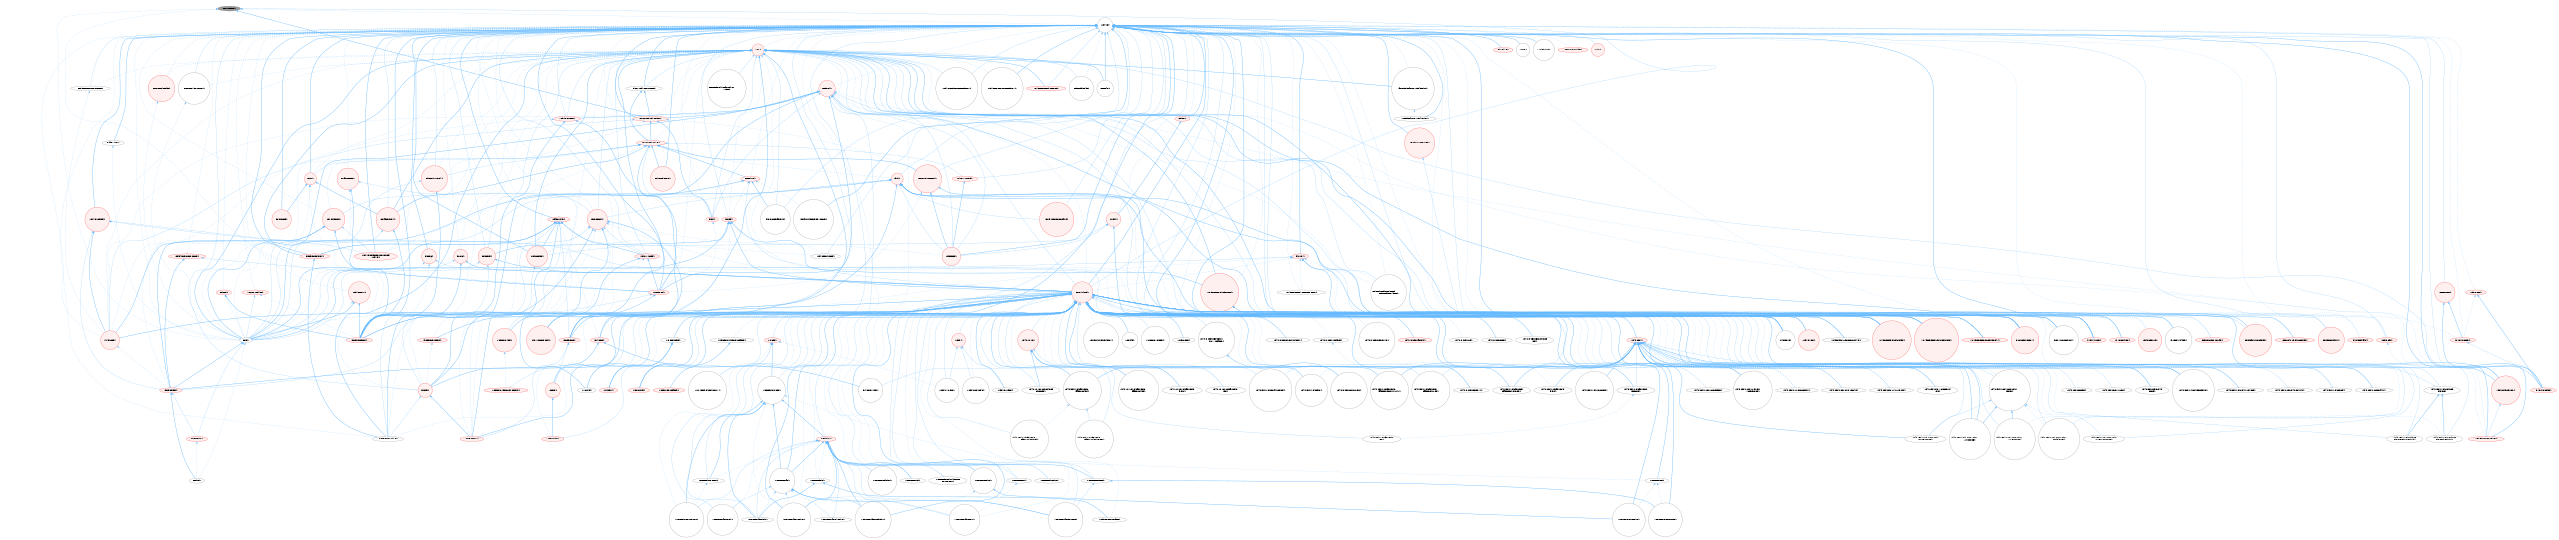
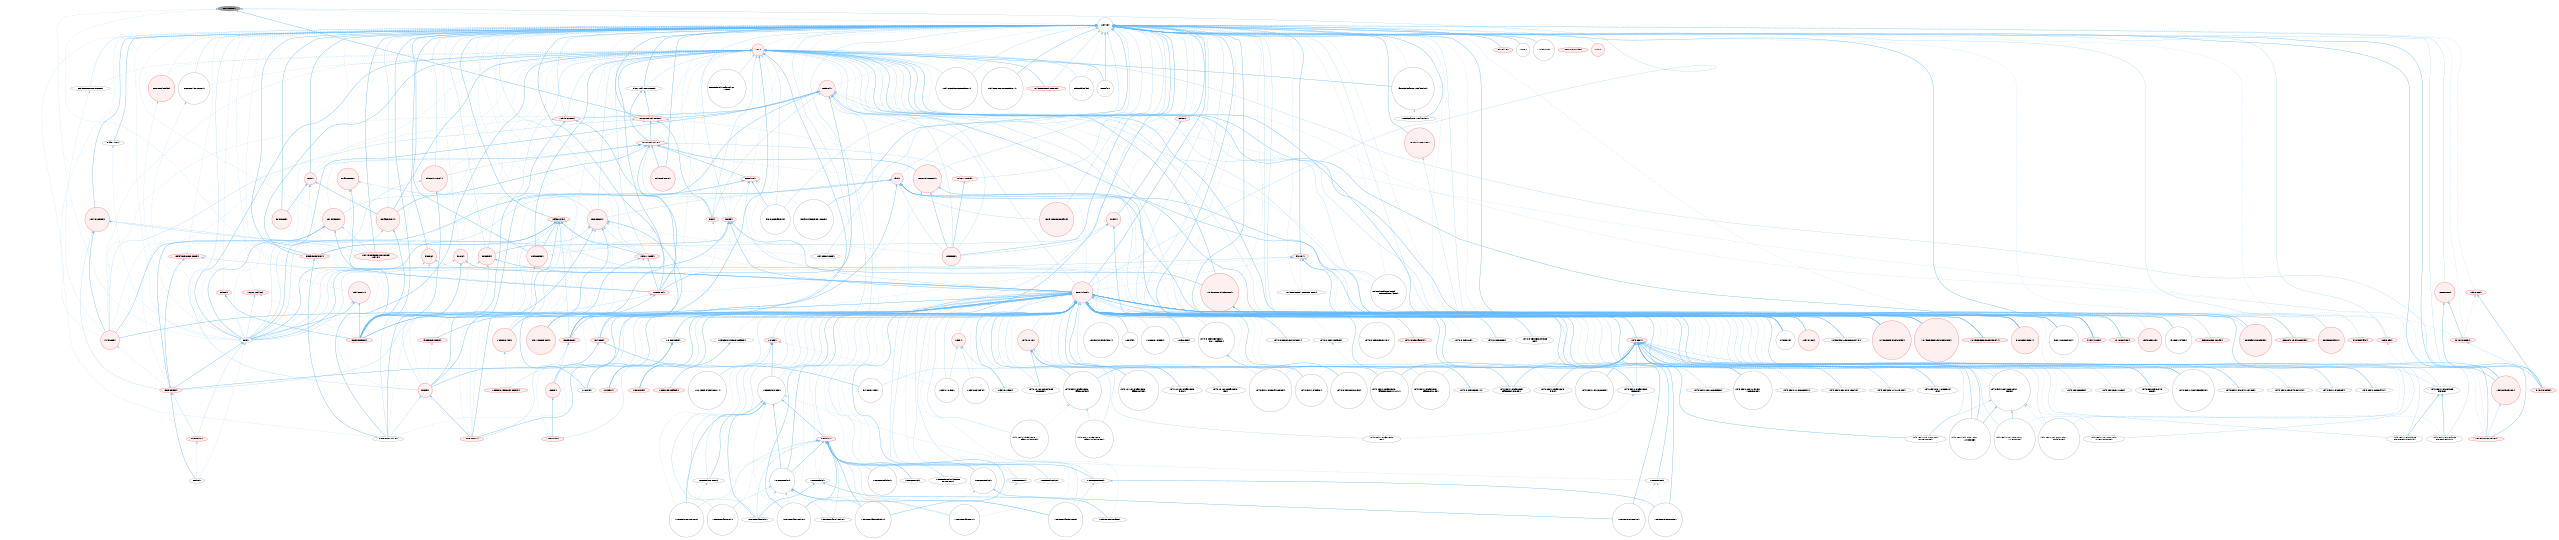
node "AISenseConfig.h": label "AISenseConfig.h" -> "MoveToLocation.h"
